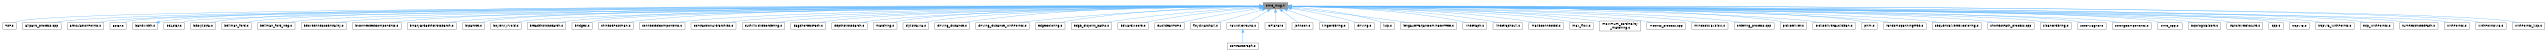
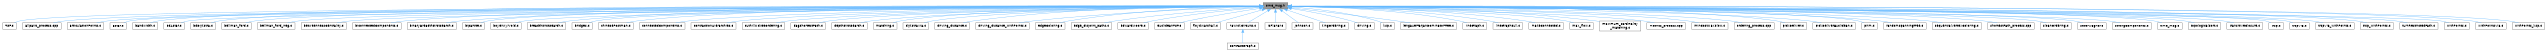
edge "time_msg.h" -> "bandwidth.c": reversed
node "time_cpp.c": label "time_cpp.c" -> "time_msg.c"
node "cpp.c": label "cpp.c" -> "trsp.c"
